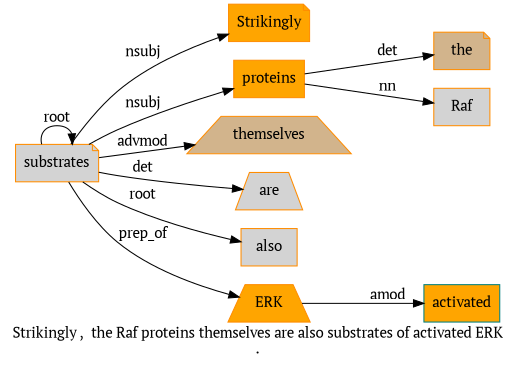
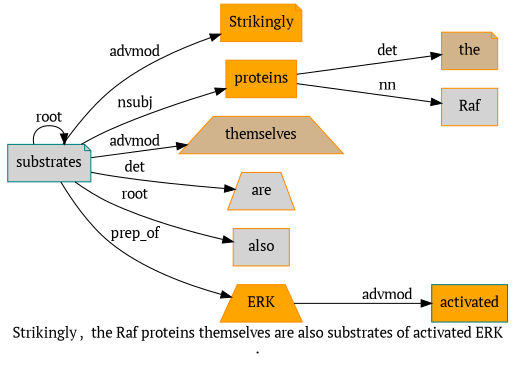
edge "substrates" -> "Strikingly": label "nsubj" -> "advmod"
node "substrates": color darkorange -> teal
edge "ERK" -> "activated": label "amod" -> "advmod"
